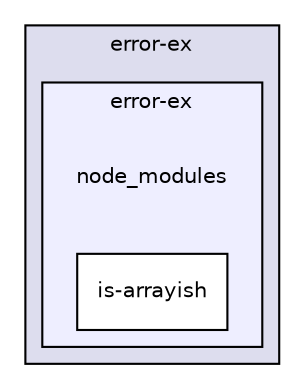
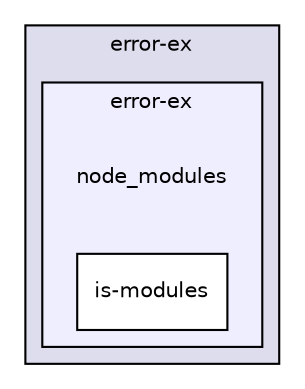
node "is-arrayish": label "is-arrayish" -> "is-modules"
